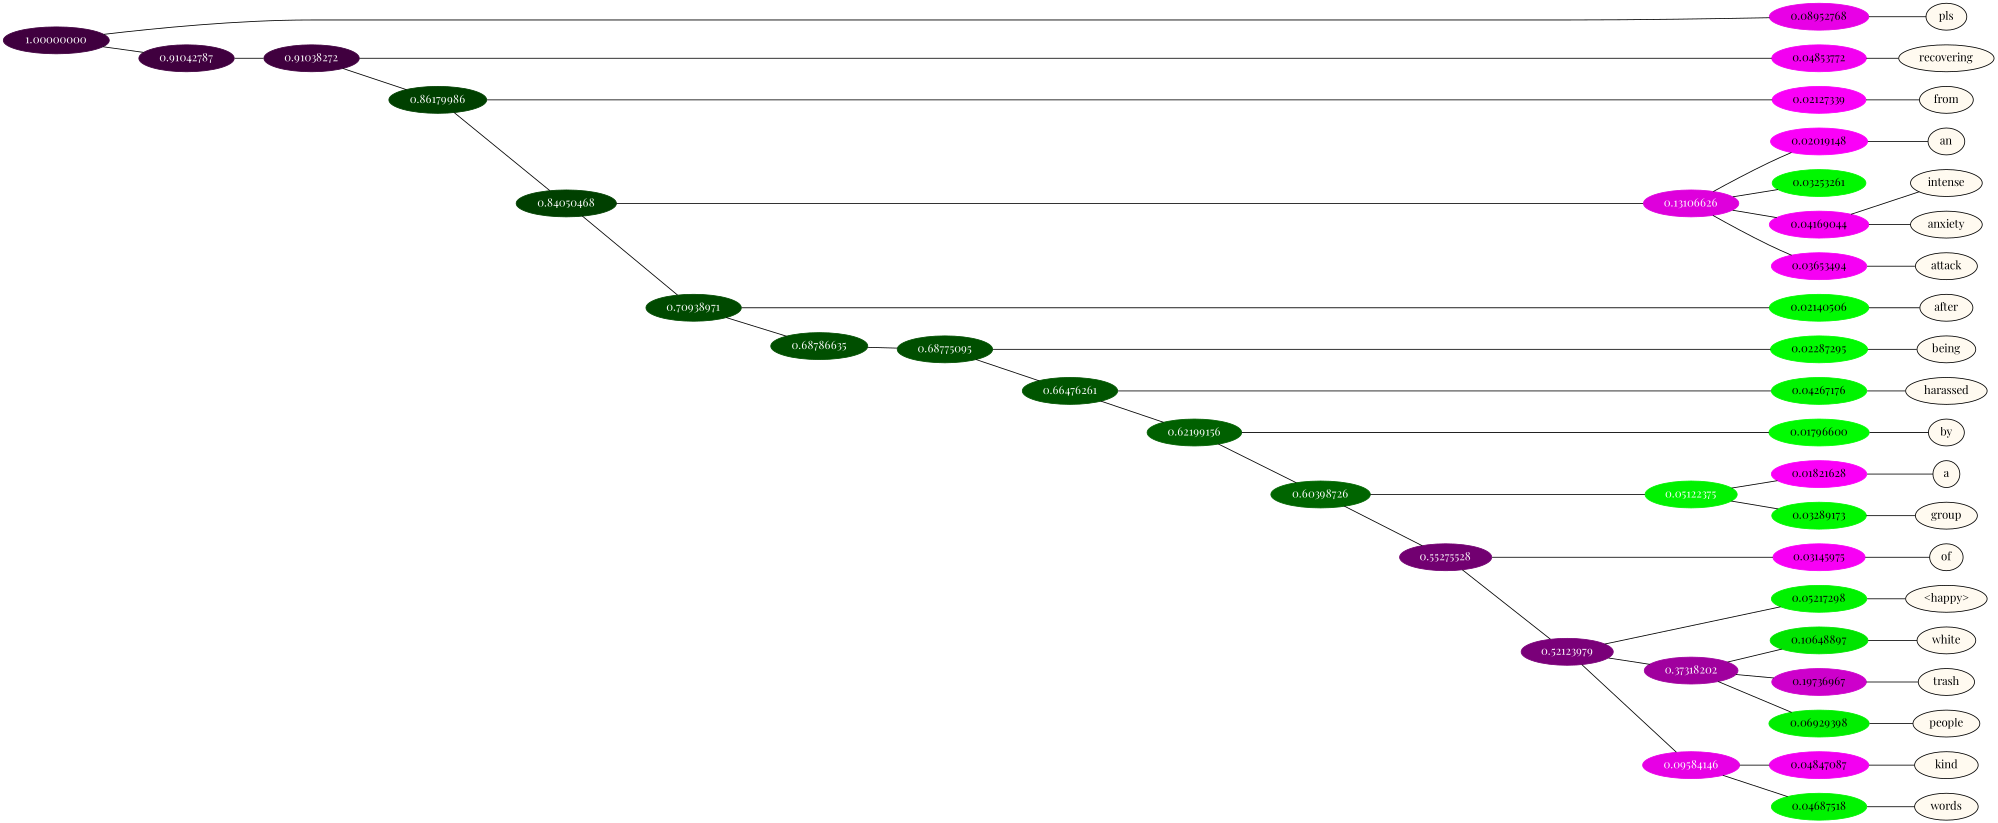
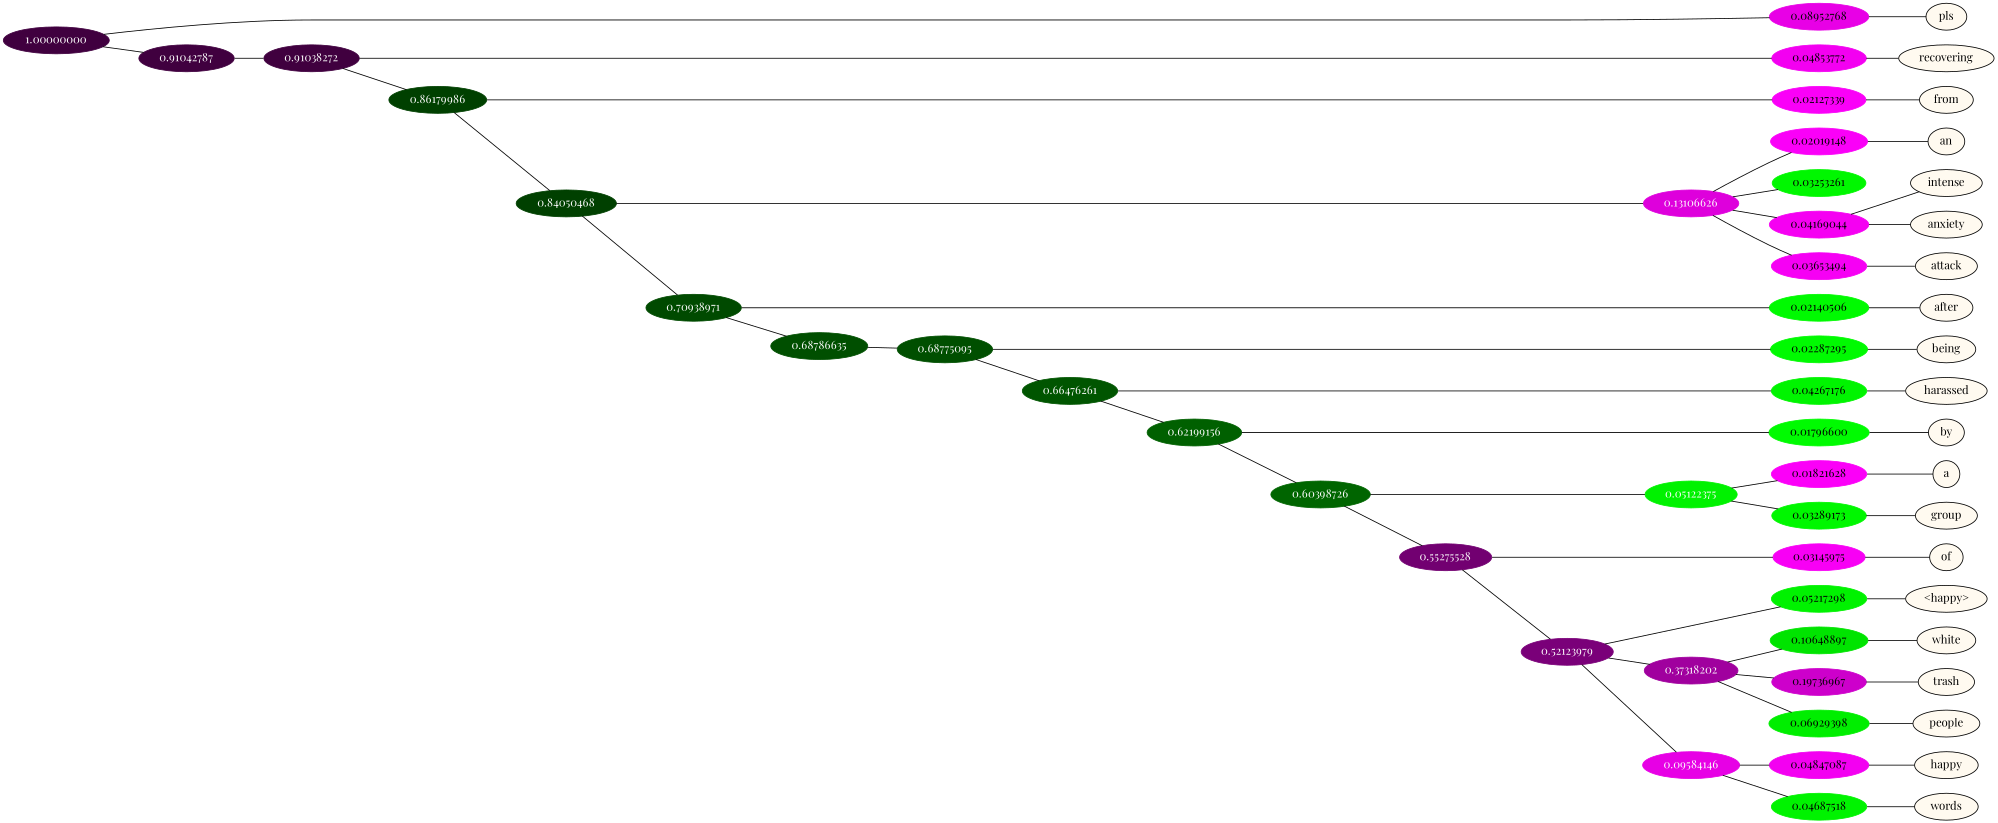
node "kind": label "kind" -> "happy"
